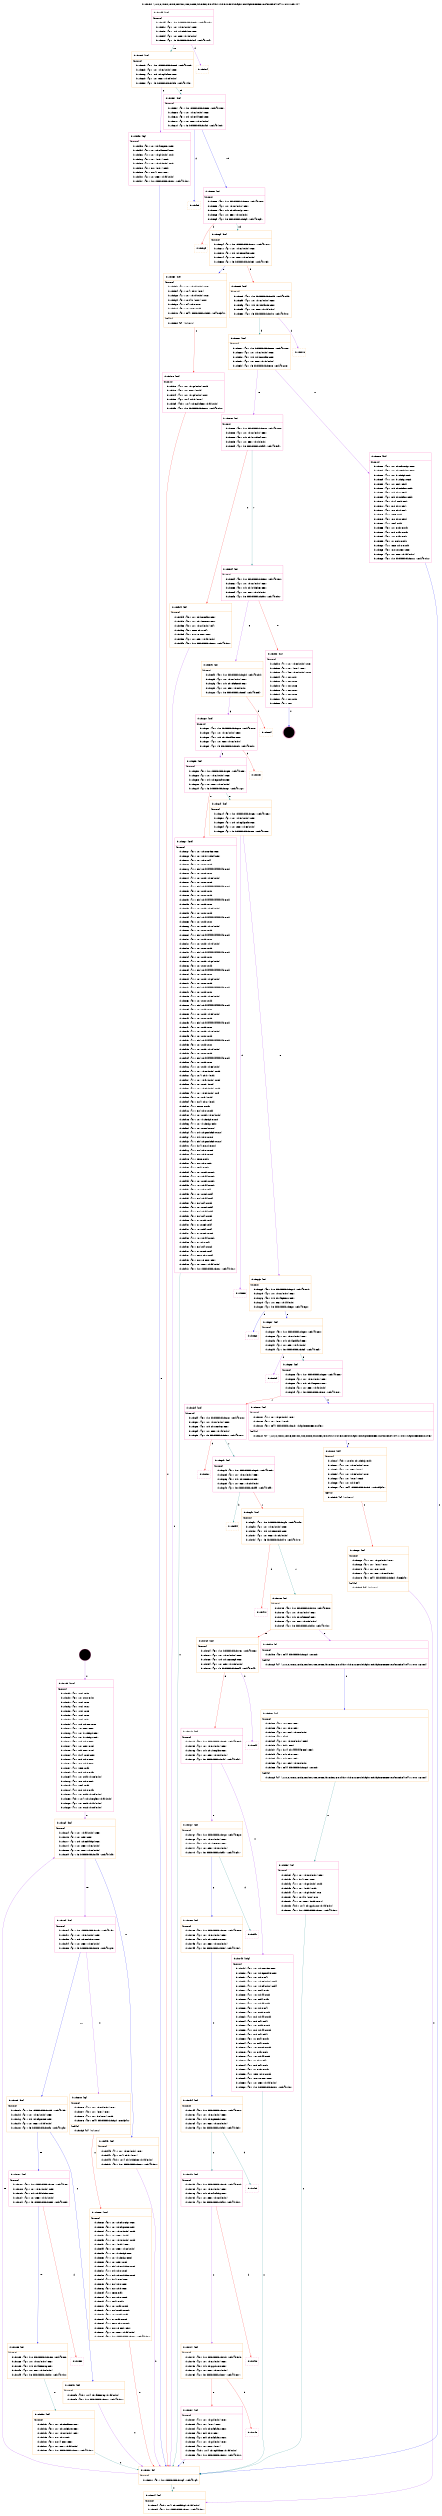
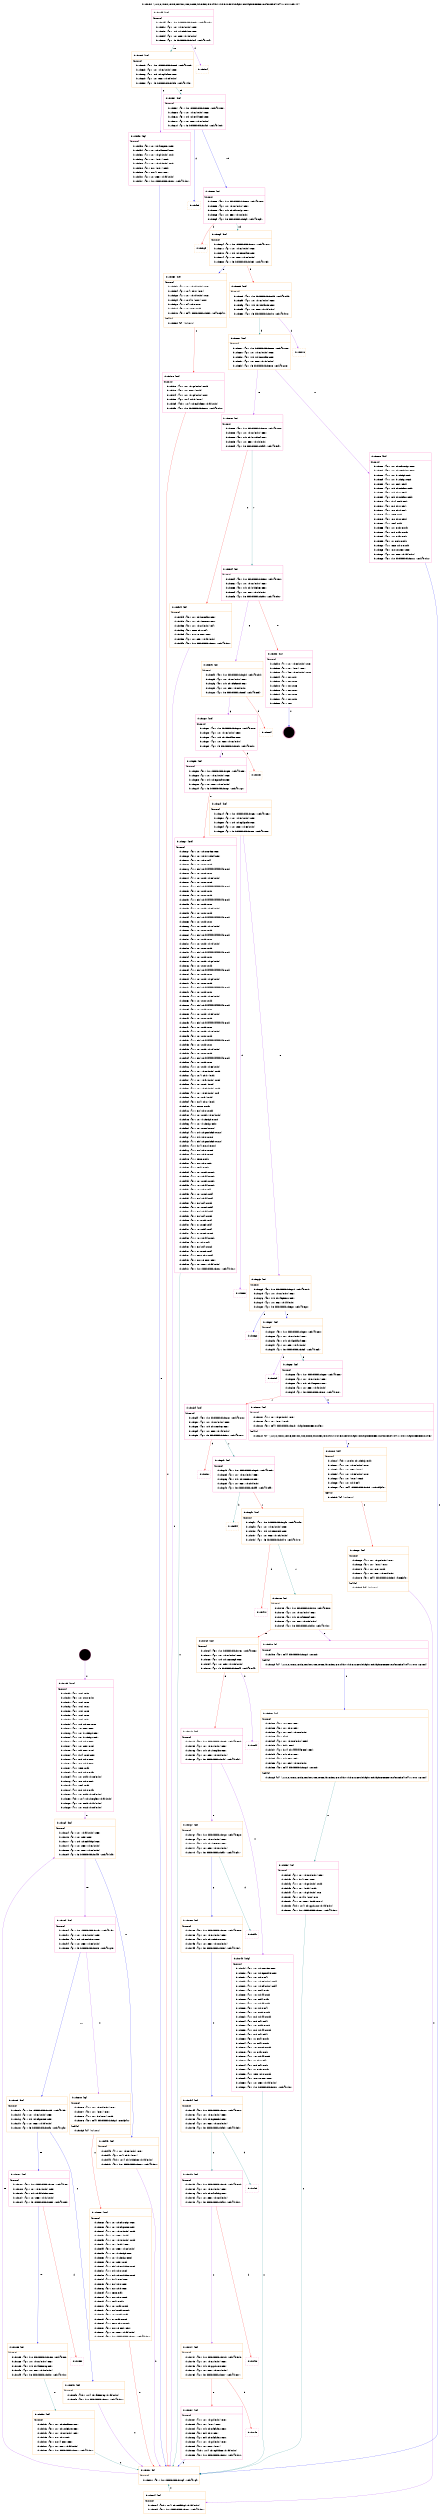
edge "0x401633 [28]" -> "0x40164f [28]": removed, label "5"
edge "0x402114 [5]" -> "0x401c7f [15]": reversed
